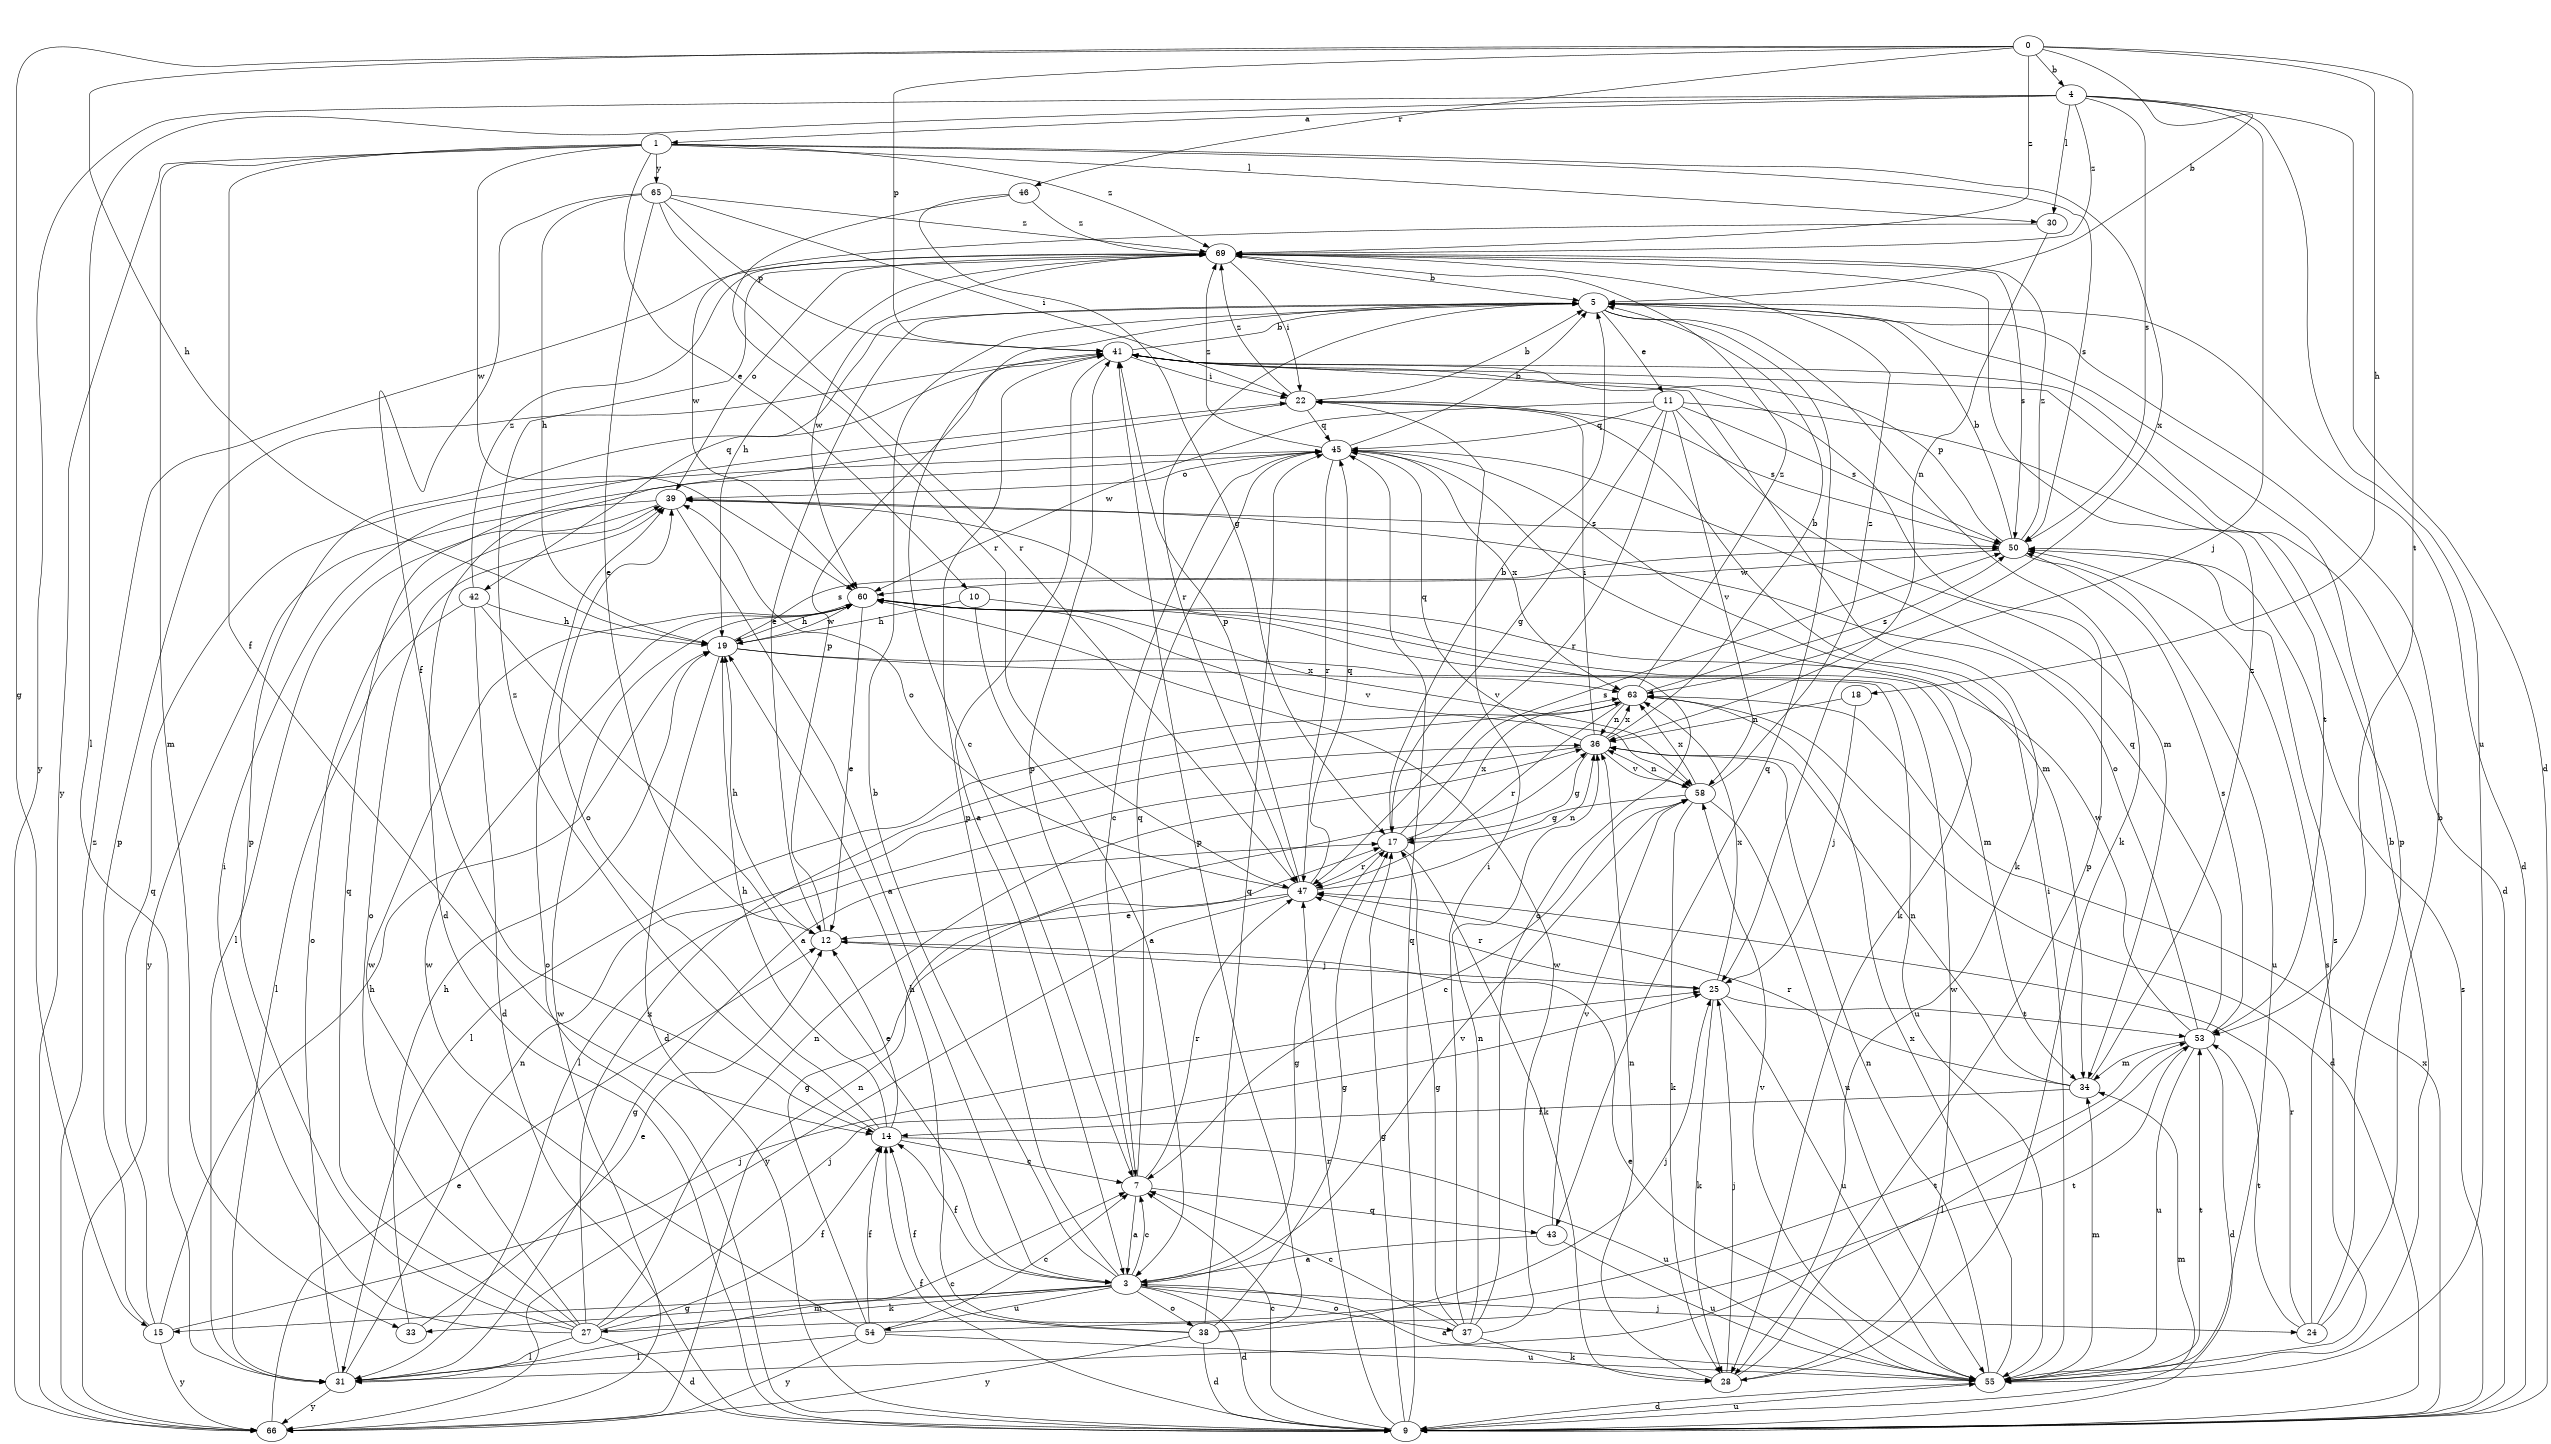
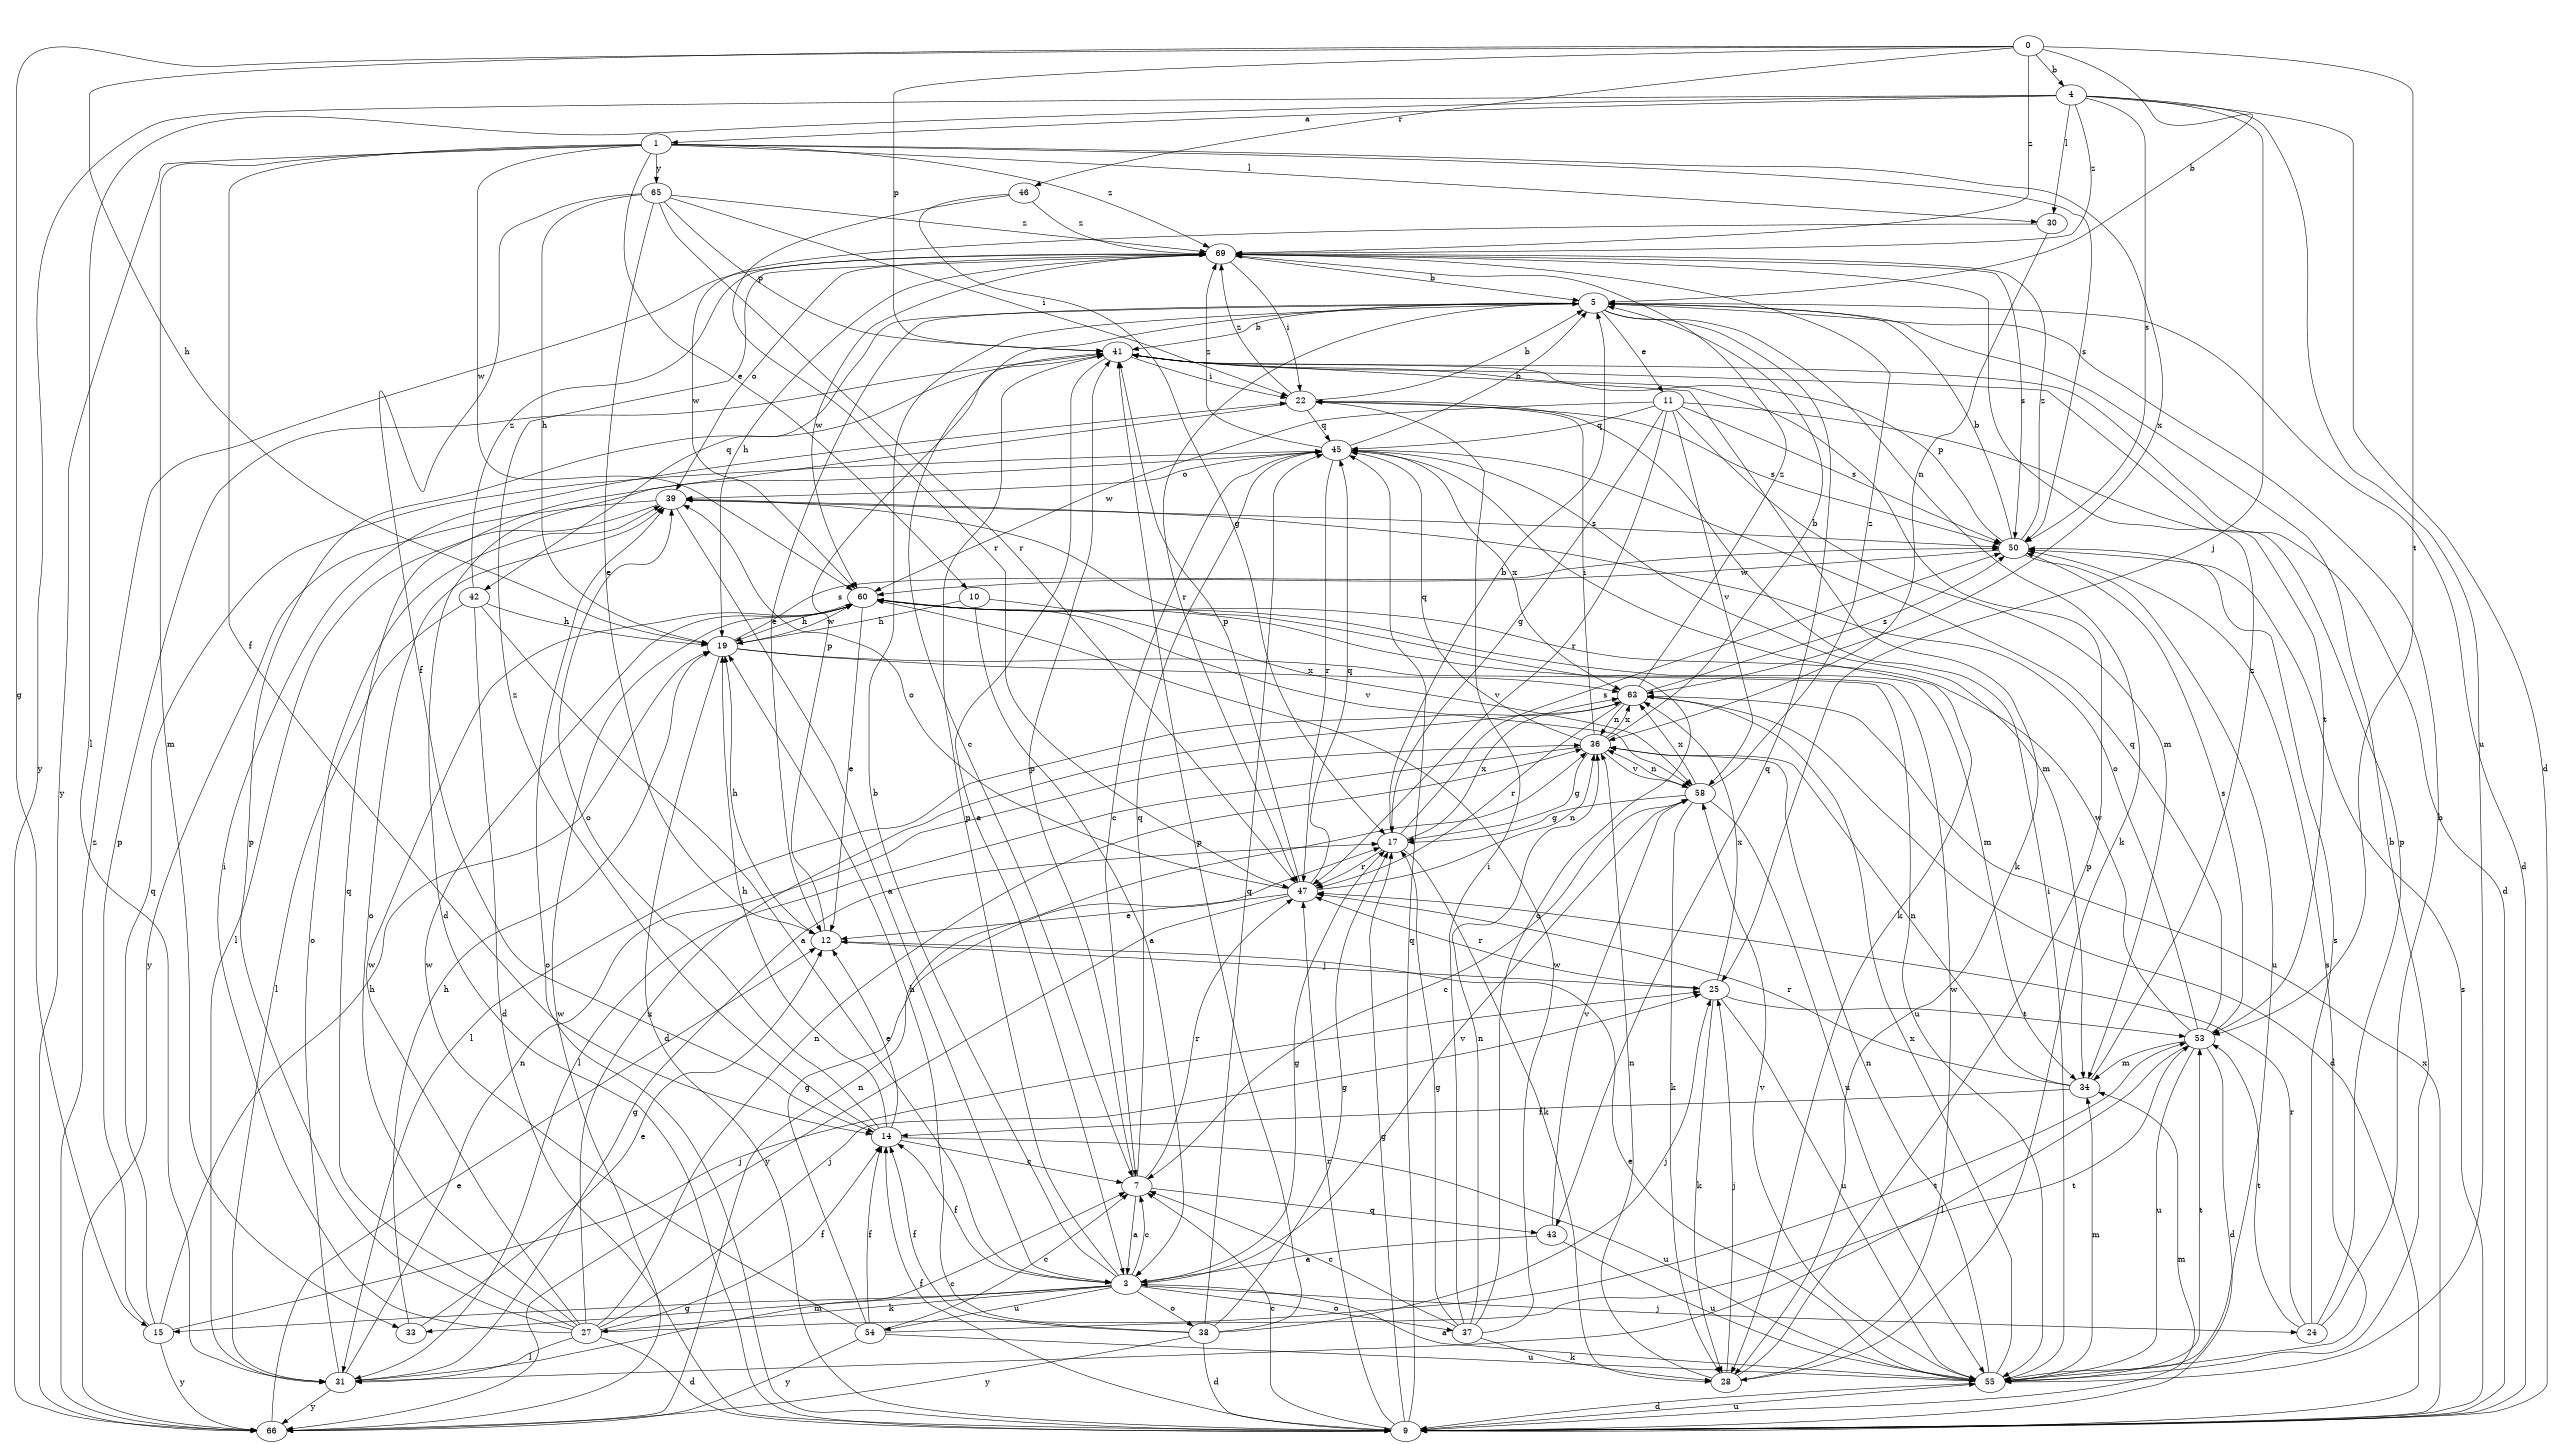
edge "41" -> "5": reversed
node "18": removed
edge "54" -> "31": removed, label "l"
edge "3" -> "9": removed, label "d"
